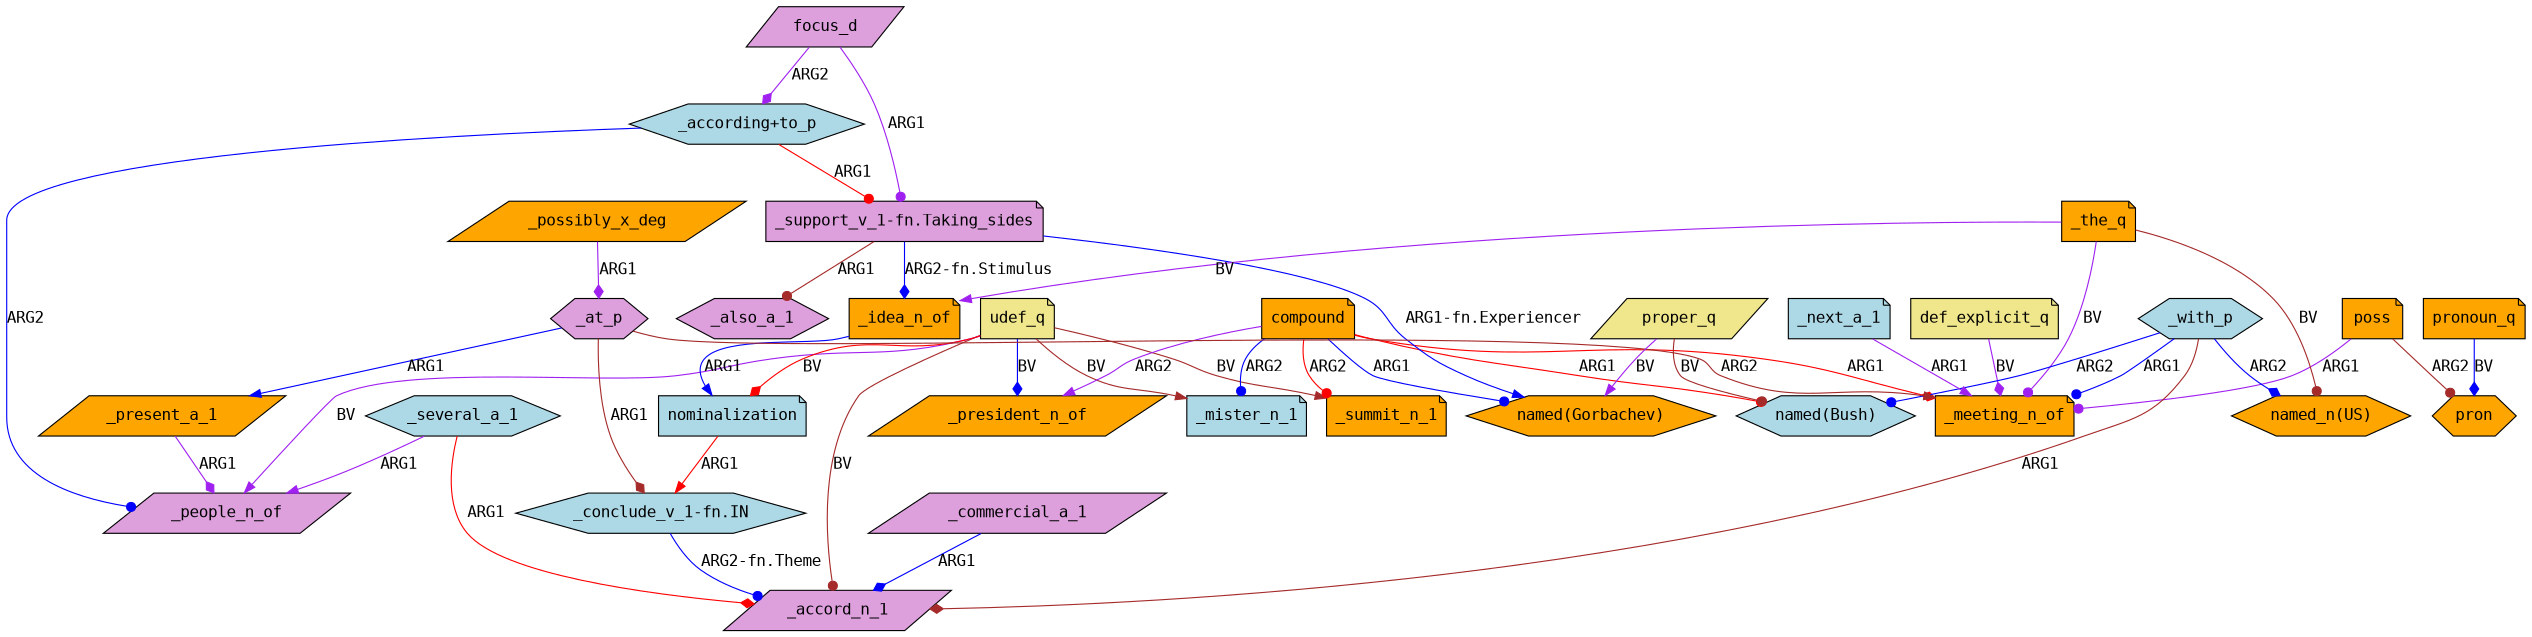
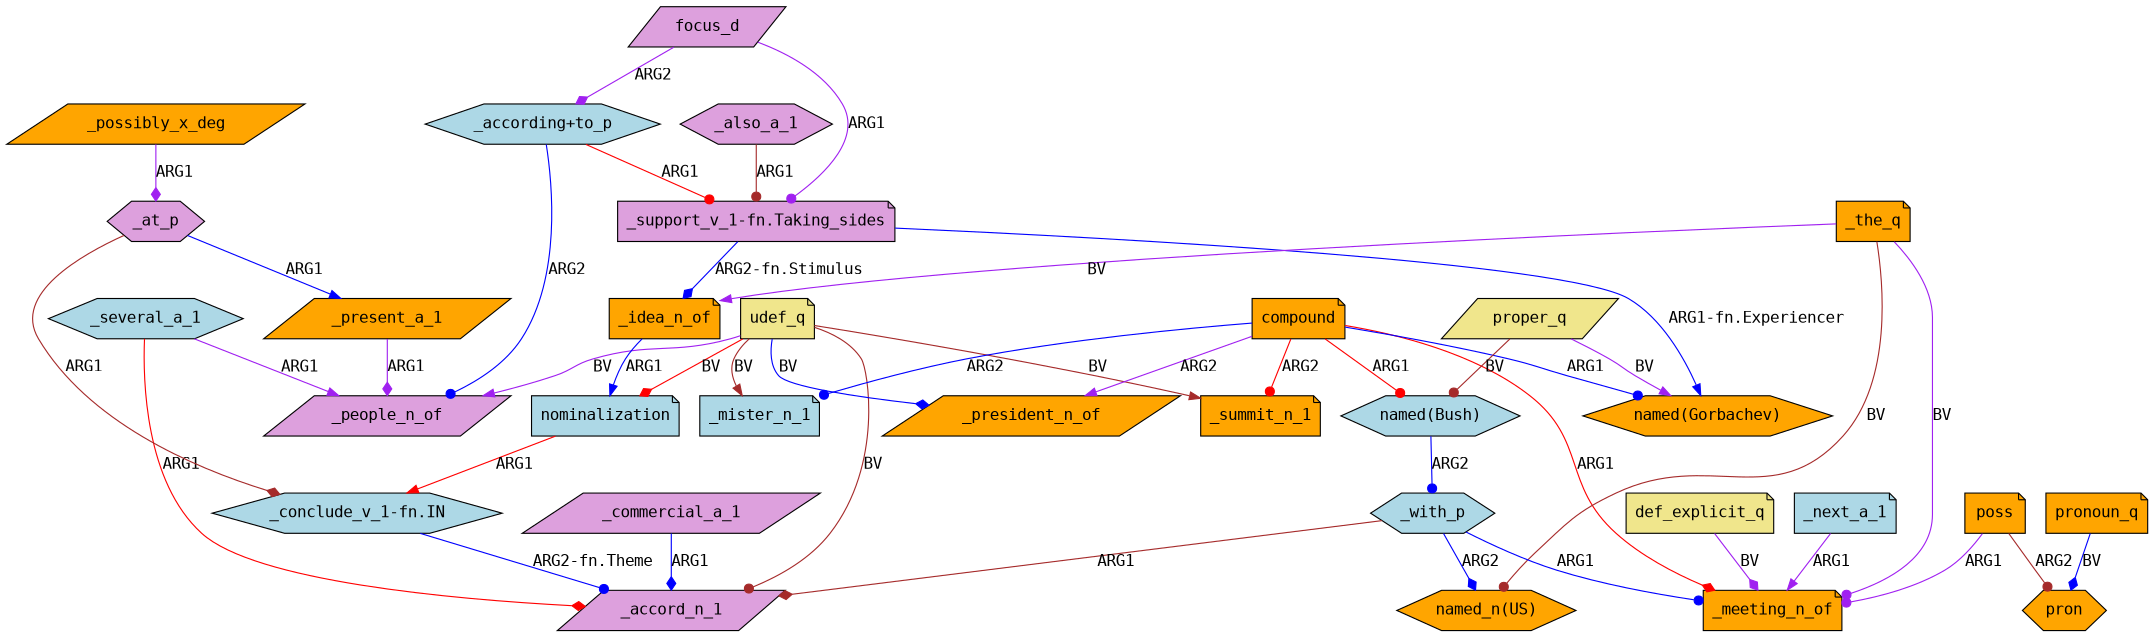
edge "_support_v_1-fn.Taking_sides" -> "_also_a_1": reversed
edge "_at_p" -> "_meeting_n_of": removed, label "ARG2"
edge "_with_p" -> "named(Bush)": reversed
